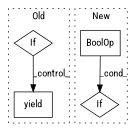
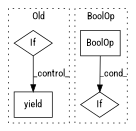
cluster "New": label "New" -> "BoolOp"
